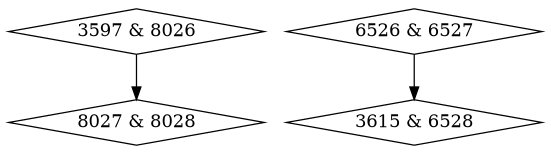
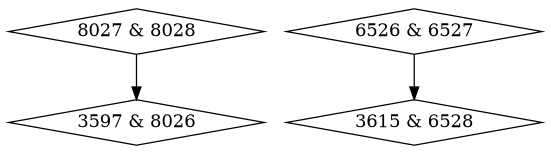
edge "3597 & 8026" -> "8027 & 8028": reversed
